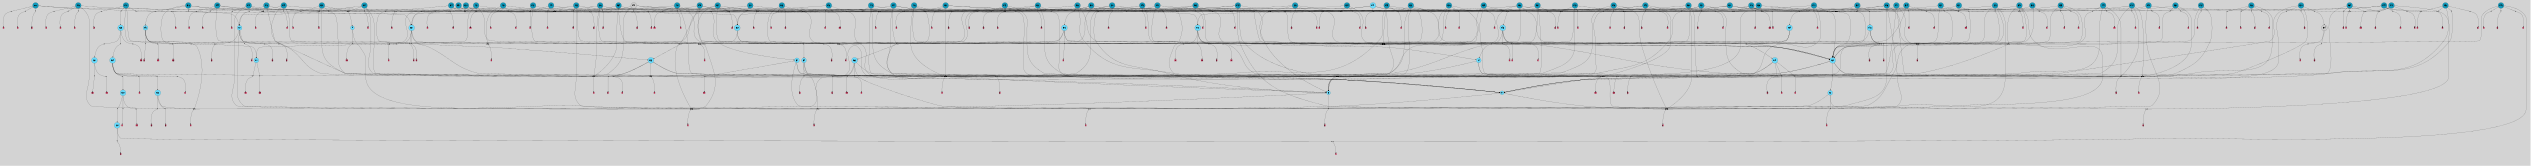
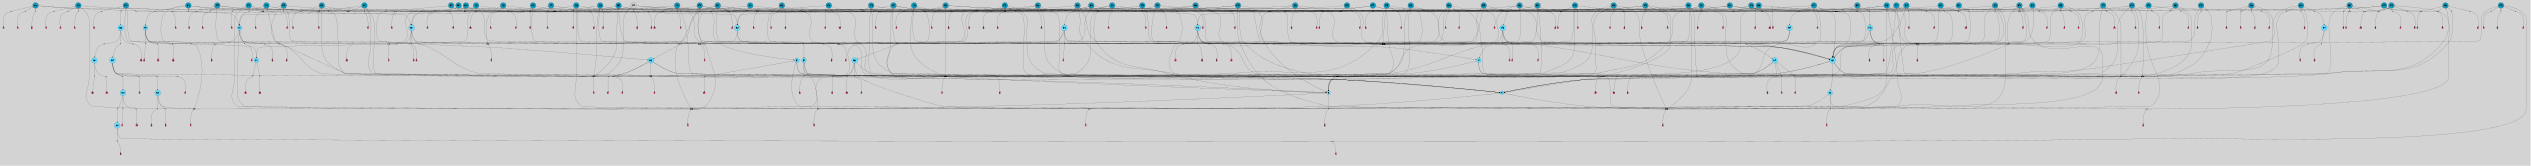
node "T419": fillcolor #66ddff -> #1199bb
node "T9": removed
node "T504": fillcolor #cccccc -> #66ddff
